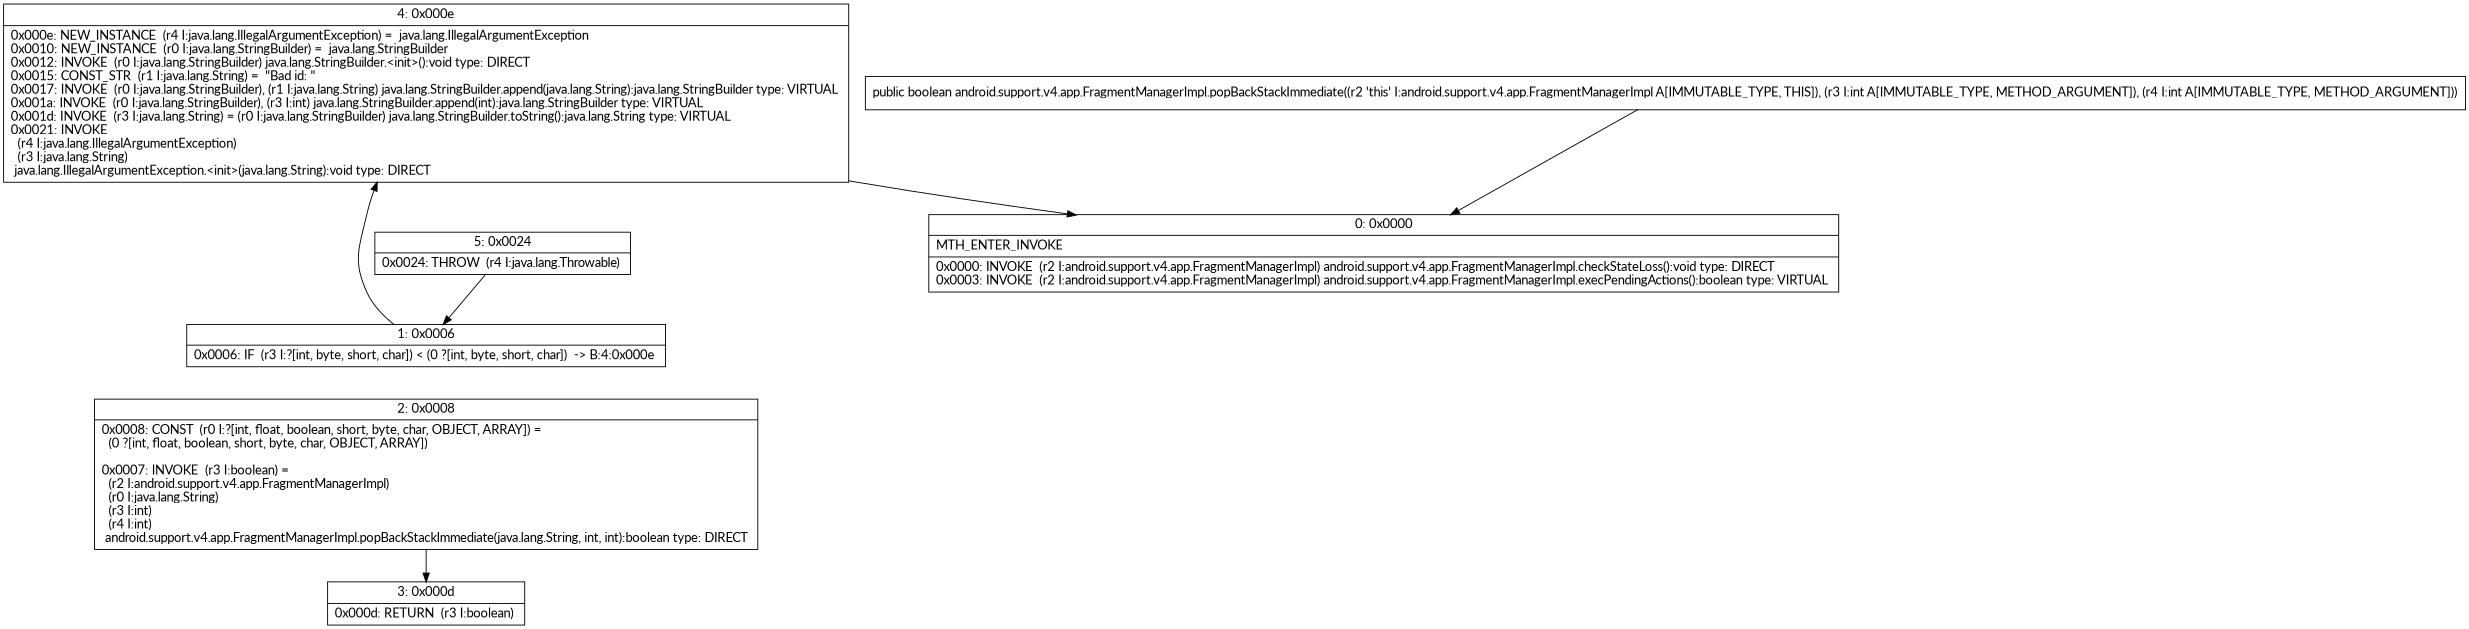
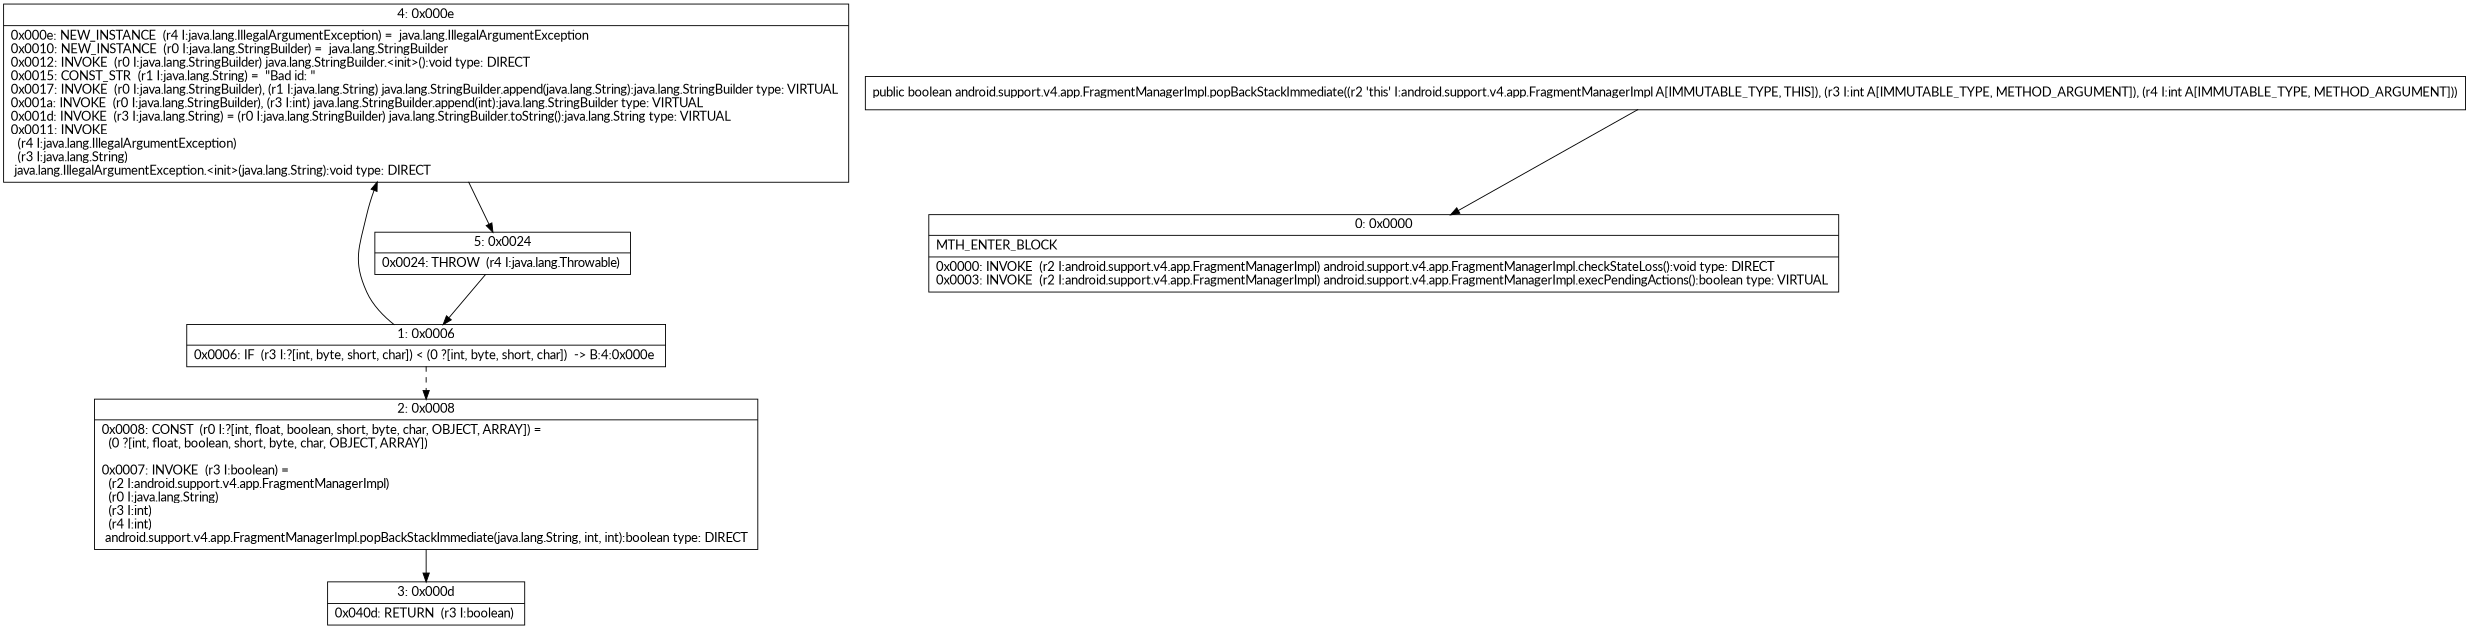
node "4: 0x000e": text "0x0021: INVOKE" -> "0x0011: INVOKE"
edge "4: 0x000e" -> "0: 0x0000": now "4: 0x000e" -> "5: 0x0024"
node "0: 0x0000": text "MTH_ENTER_INVOKE" -> "MTH_ENTER_BLOCK"
edge "1: 0x0006" -> "2: 0x0008": added
node "3: 0x000d": text "0x000d: RETURN  (r3 I:boolean)" -> "0x040d: RETURN  (r3 I:boolean)"
